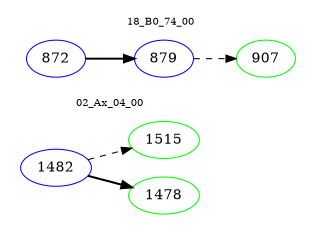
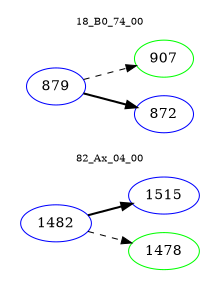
edge "872" -> "879": reversed
cluster "02_Ax_04_00": label "02_Ax_04_00" -> "82_Ax_04_00"
node "1515": color green -> blue
edge "1482" -> "1515": style dashed -> bold
edge "1482" -> "1478": style bold -> dashed
